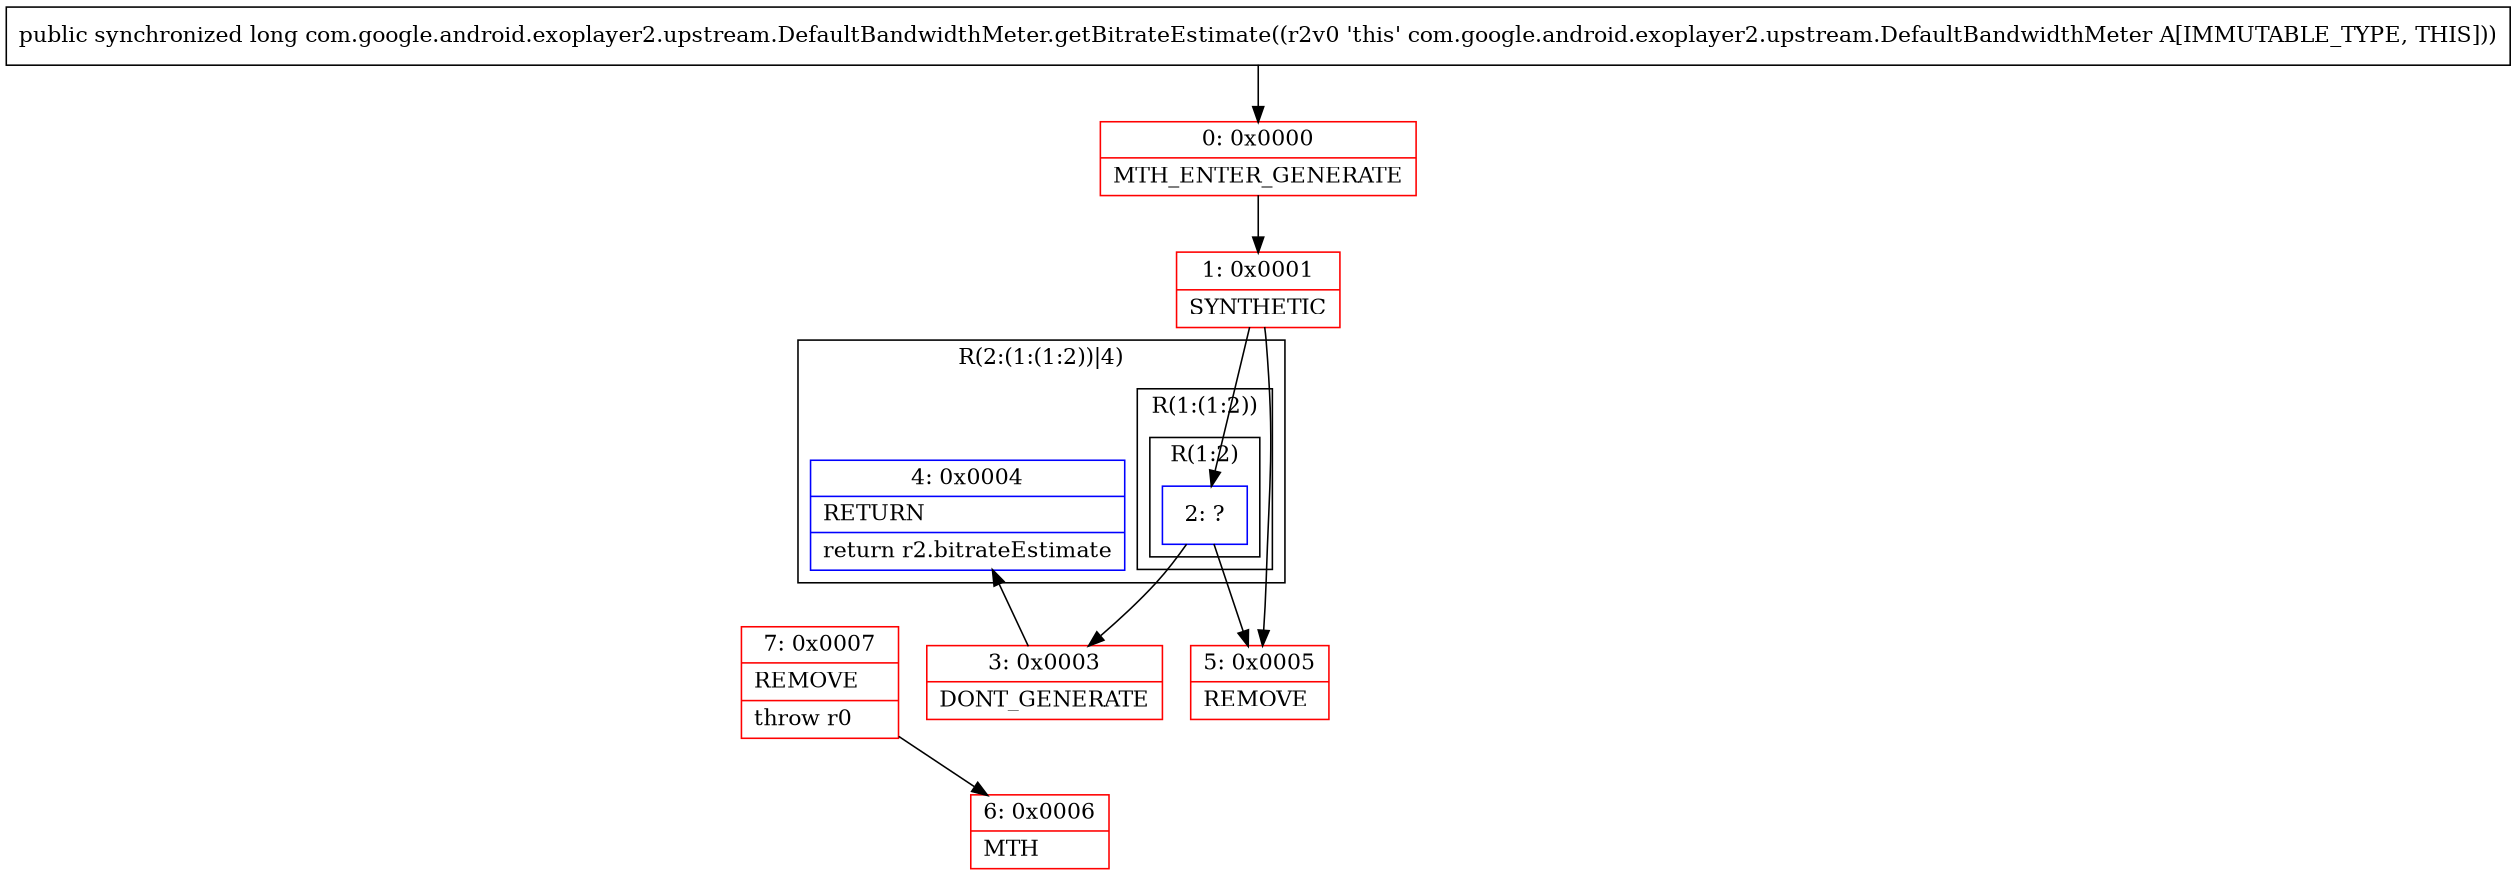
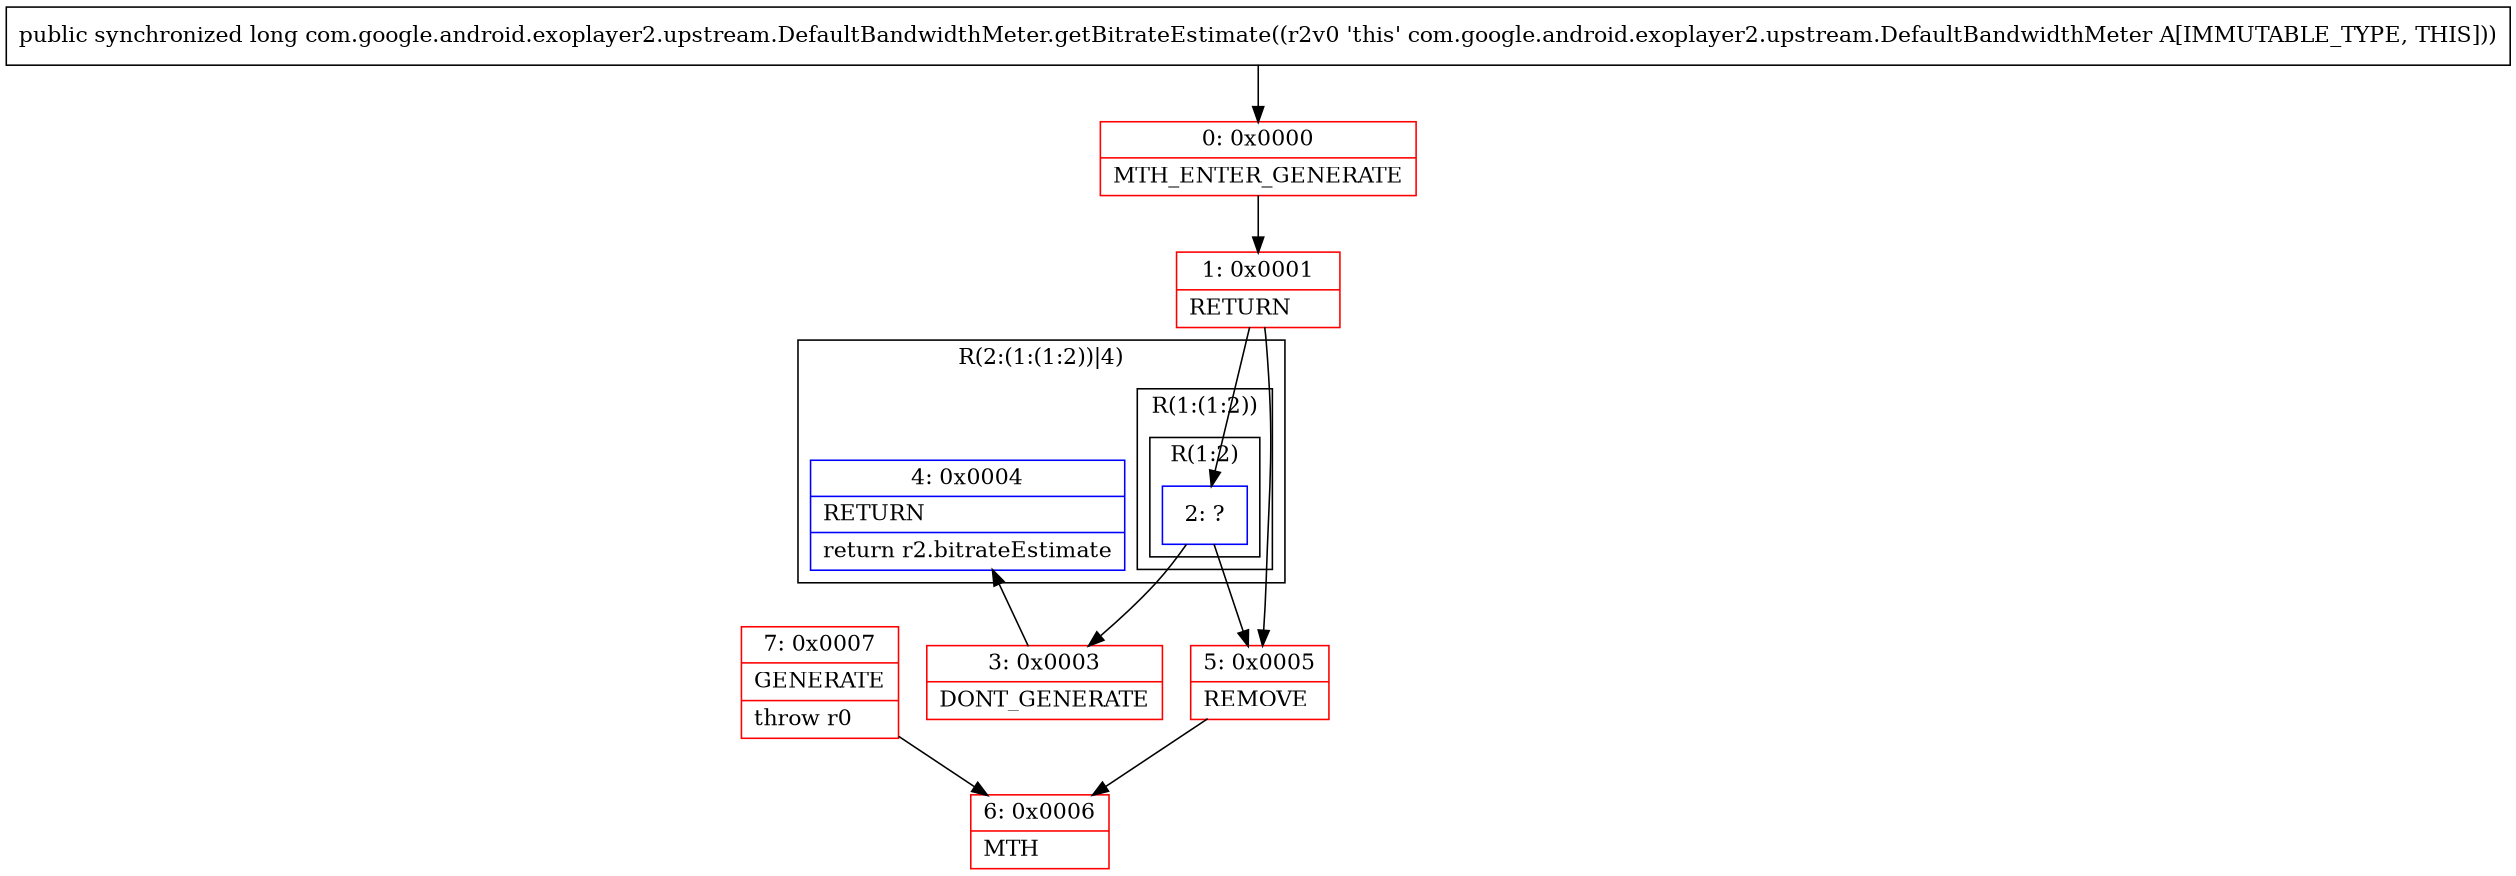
node "1: 0x0001": text "SYNTHETIC" -> "RETURN"
node "7: 0x0007": text "REMOVE" -> "GENERATE"
edge "5: 0x0005" -> "6: 0x0006": added
